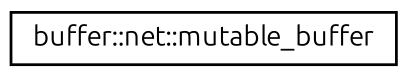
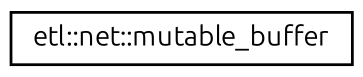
node "buffer::net::mutable_buffer": label "buffer::net::mutable_buffer" -> "etl::net::mutable_buffer"
